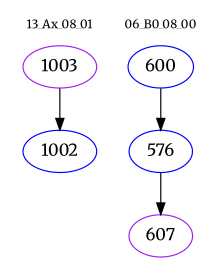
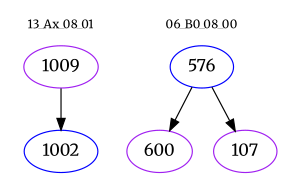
node "1003": label "1003" -> "1009"
node "600": color blue -> purple
edge "600" -> "576": reversed
node "607": label "607" -> "107"
